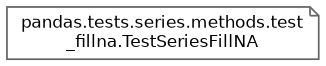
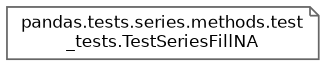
node "pandas.tests.series.methods.test _fillna.TestSeriesFillNA": label "pandas.tests.series.methods.test _fillna.TestSeriesFillNA" -> "pandas.tests.series.methods.test _tests.TestSeriesFillNA"
